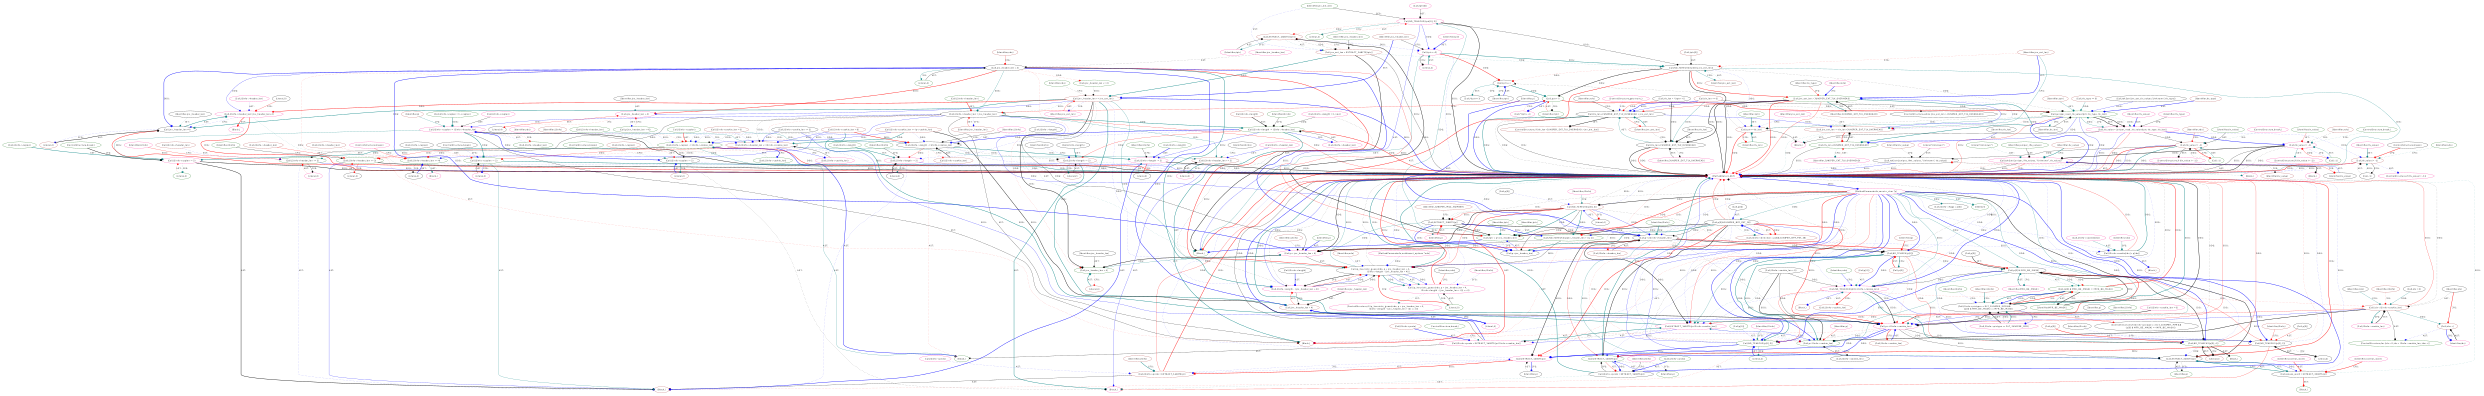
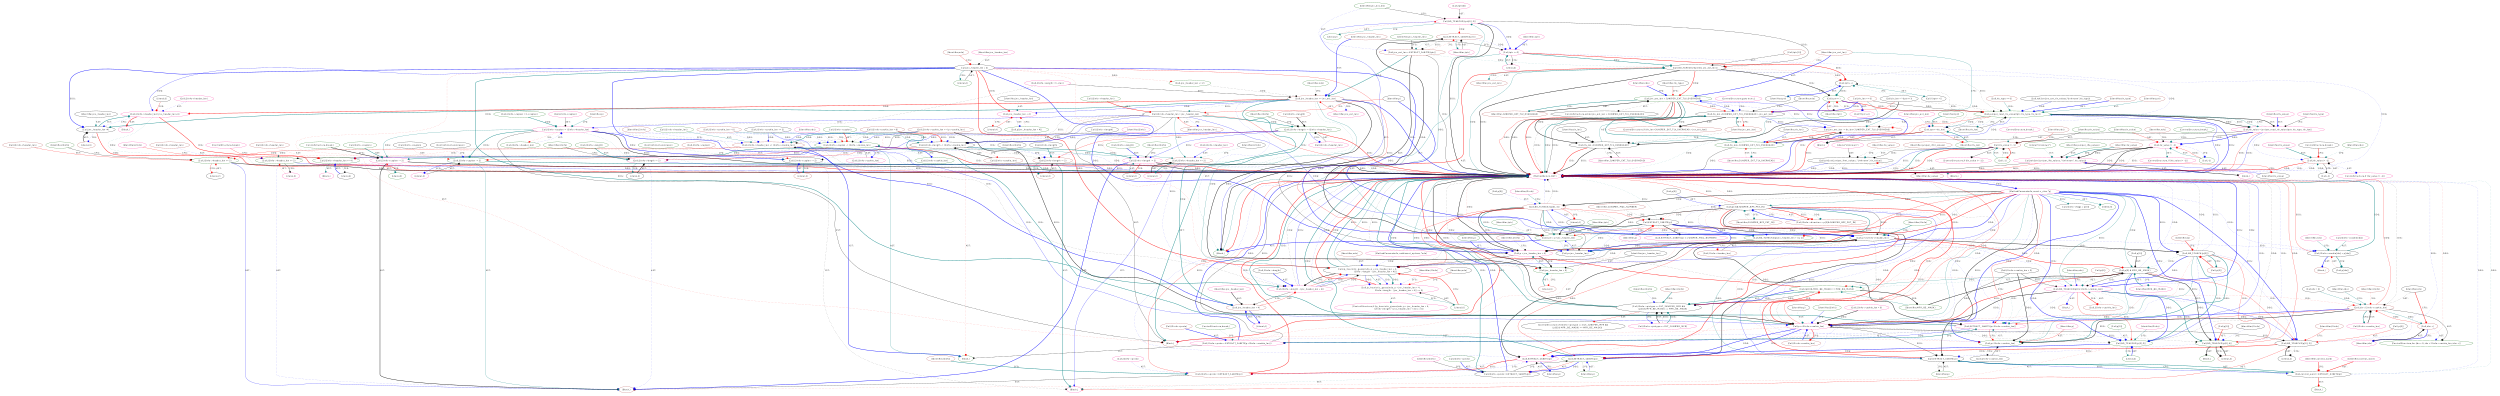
edge "(Call,jnx_header_len = 4)" -> "(Call,l2info->header_len = jnx_header_len)": removed, label "DDG:"
edge "(Call,l2info->length = h->len)" -> "(Call,l2info->length -= l2info->header_len)": now "(Call,l2info->length = h->len)" -> "(Call,jnx_header_len += jnx_ext_len)"
node "(Identifier,juniper_ifmt_values)": added
edge "(Call,p[3]&JUNIPER_BPF_PKT_IN)" -> "(Call,EXTRACT_24BITS(p))": added, label "DDG:"
node "(Identifier,JUNIPER_BPF_PKT_IN)": added
node "(Call,EXTRACT_24BITS(p) != JUNIPER_MGC_NUMBER)": added
node "(Call,p[idx])": added
edge "(Call,idx < l2info->cookie_len)" -> "(Call,p+=l2info->cookie_len)": style solid -> bold
edge "(Call,idx++)" -> "(Call,idx < l2info->cookie_len)": added, label "DDG:"
edge "(Call,EXTRACT_16BITS(p+l2info->cookie_len))" -> "(Call,p+l2info->cookie_len)": color blue -> red
node "(Call,values_word = EXTRACT_32BITS(p))": label "(Call,values_word = EXTRACT_32BITS(p))" -> "(Call,control_word = EXTRACT_32BITS(p))"
